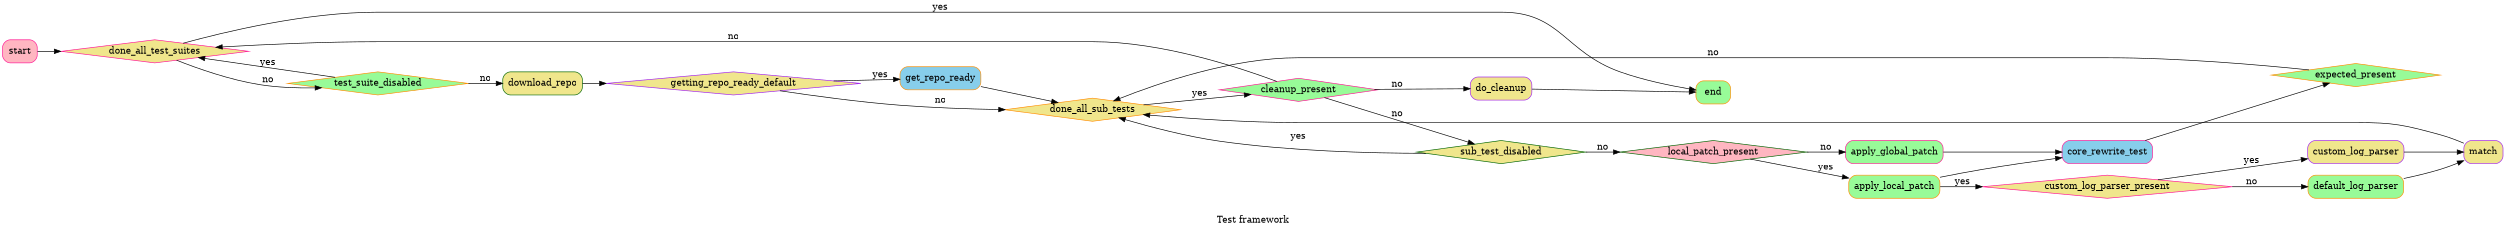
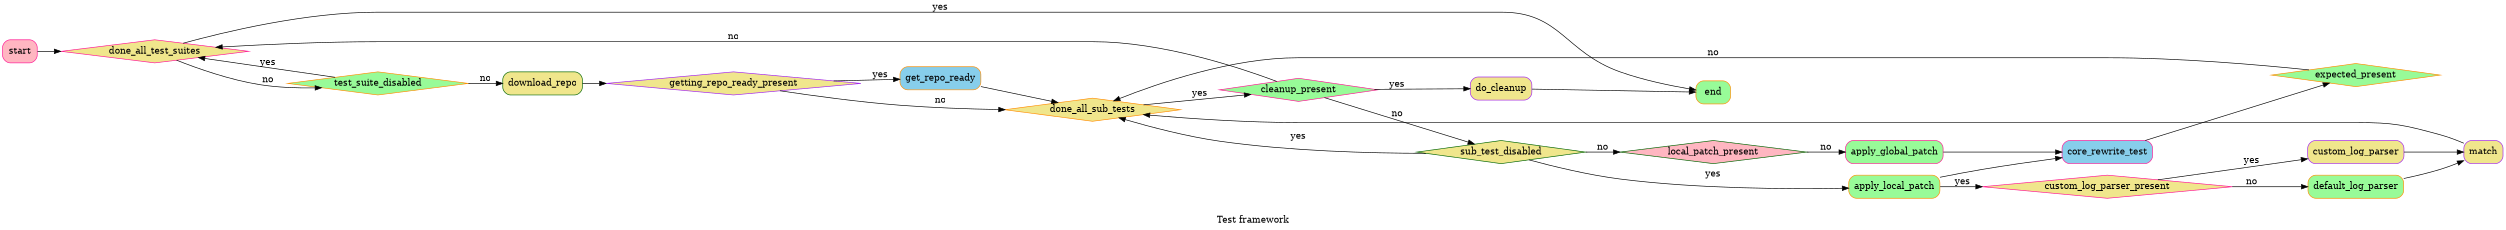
node "getting_repo_ready_default": label "getting_repo_ready_default" -> "getting_repo_ready_present"
edge "cleanup_present" -> "do_cleanup": label "no" -> "yes"
edge "local_patch_present" -> "apply_local_patch": now "sub_test_disabled" -> "apply_local_patch"
